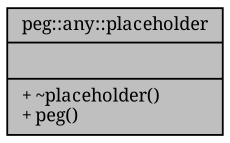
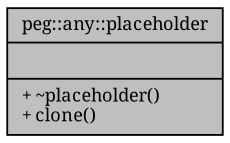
node "peg::any::placeholder": text "+ peg()" -> "+ clone()"
